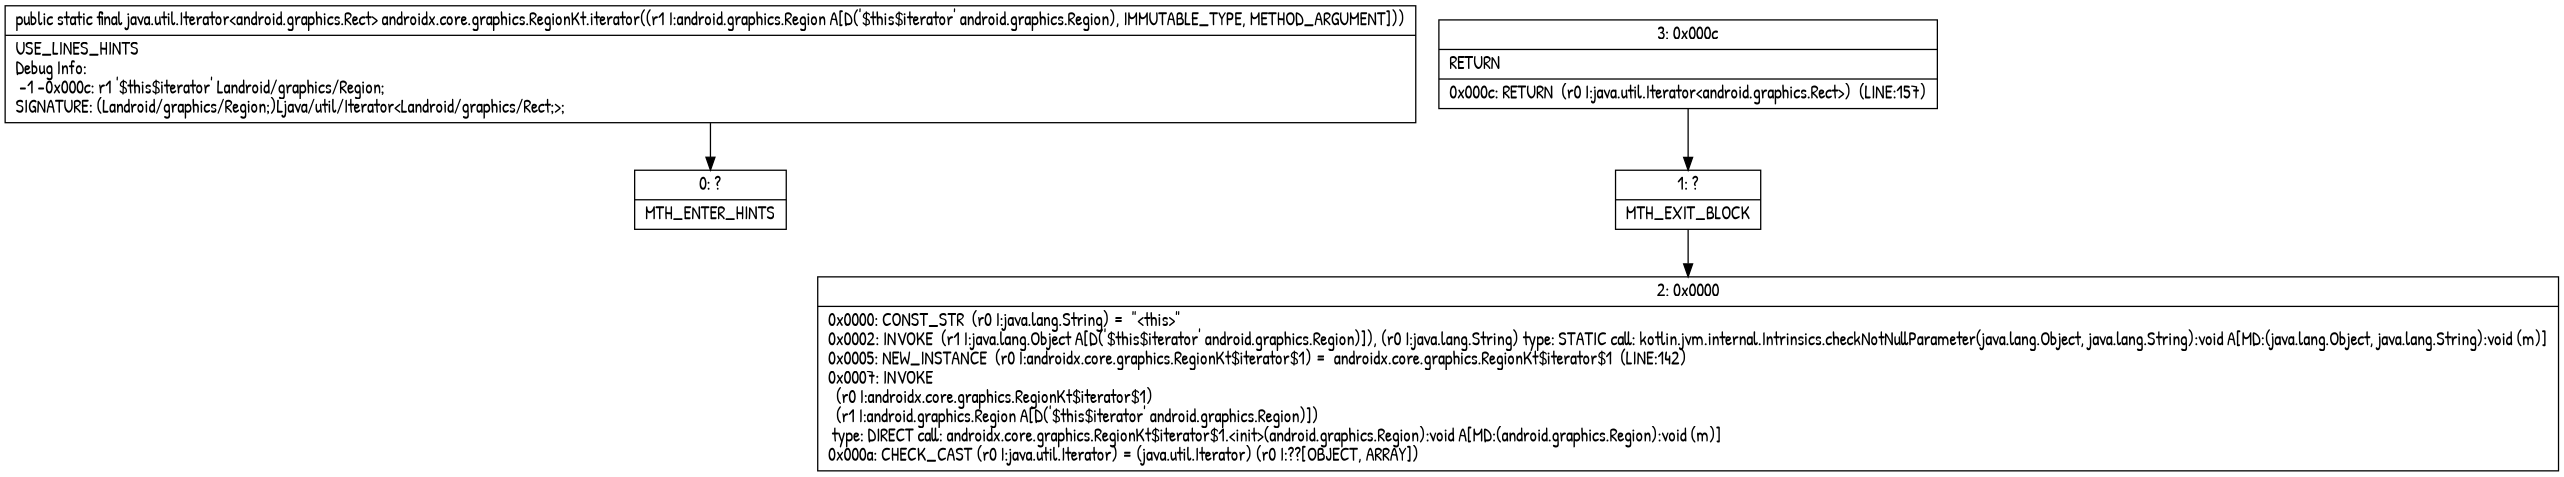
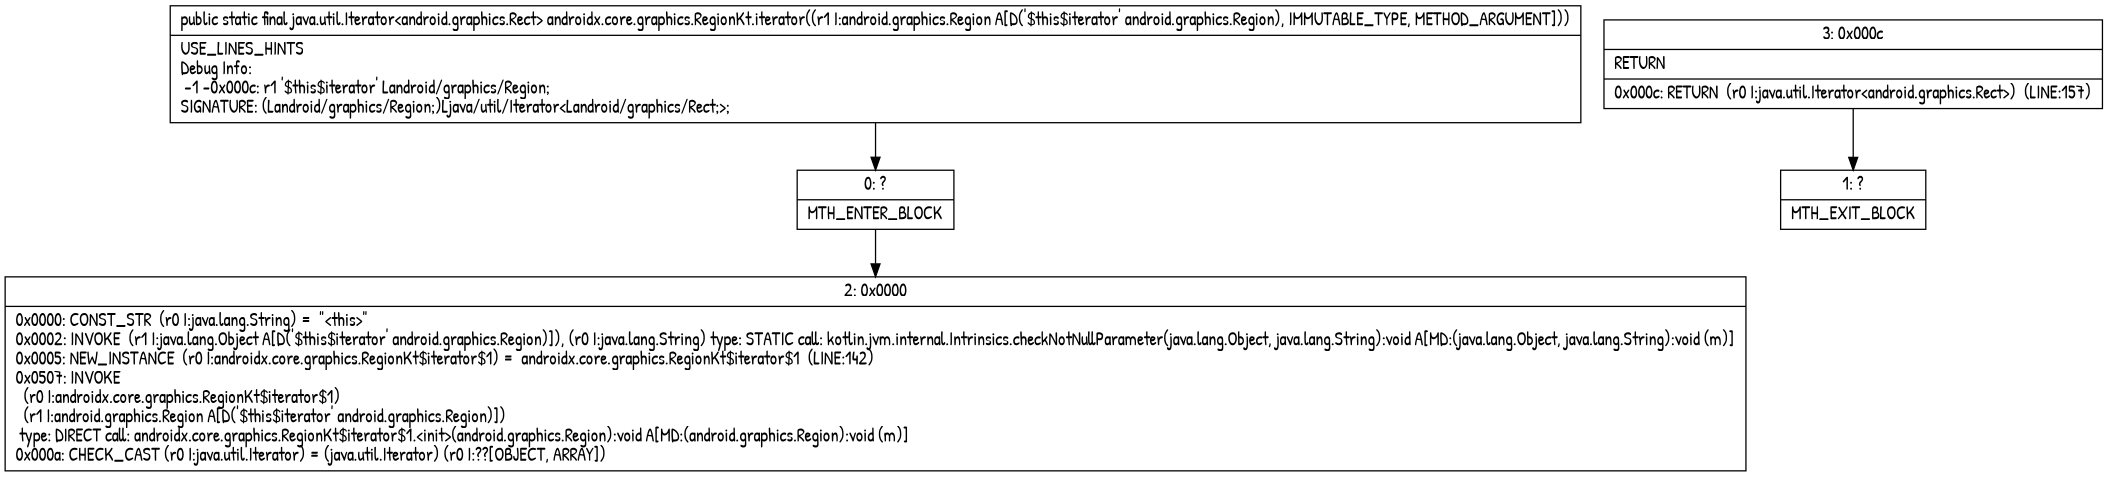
node "0: ?": text "MTH_ENTER_HINTS" -> "MTH_ENTER_BLOCK"
edge "1: ?" -> "2: 0x0000": now "0: ?" -> "2: 0x0000"
node "2: 0x0000": text "0x0007: INVOKE" -> "0x0507: INVOKE"
